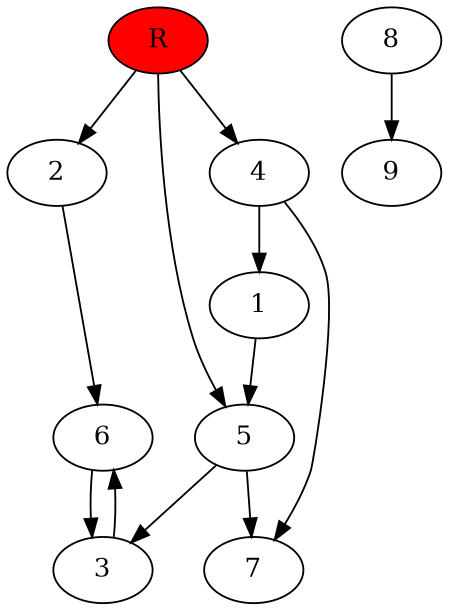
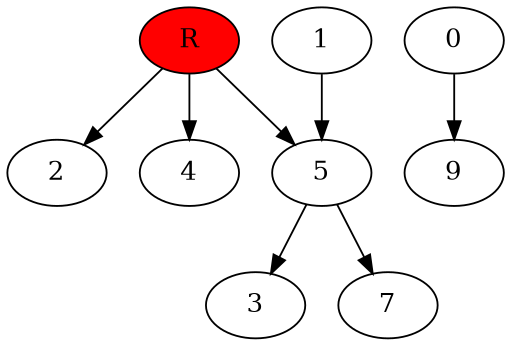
node "8": label "8" -> "0"
edge "4" -> "1": removed
edge "4" -> "7": removed
node "6": removed
